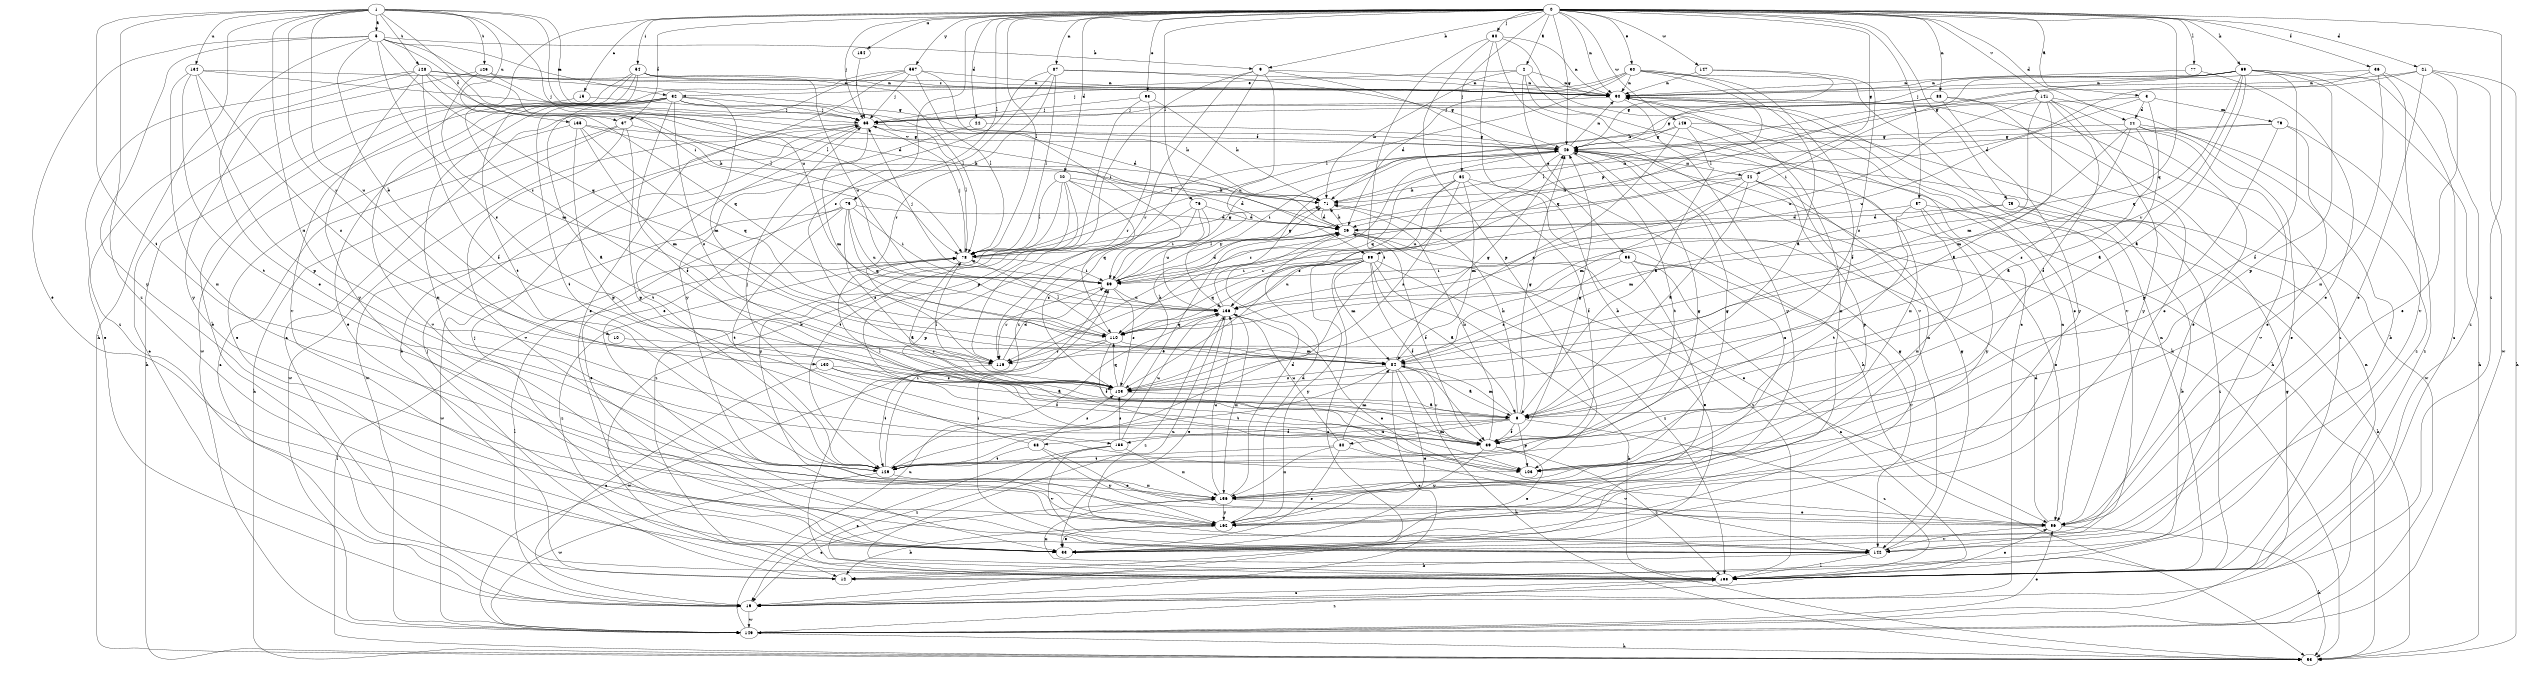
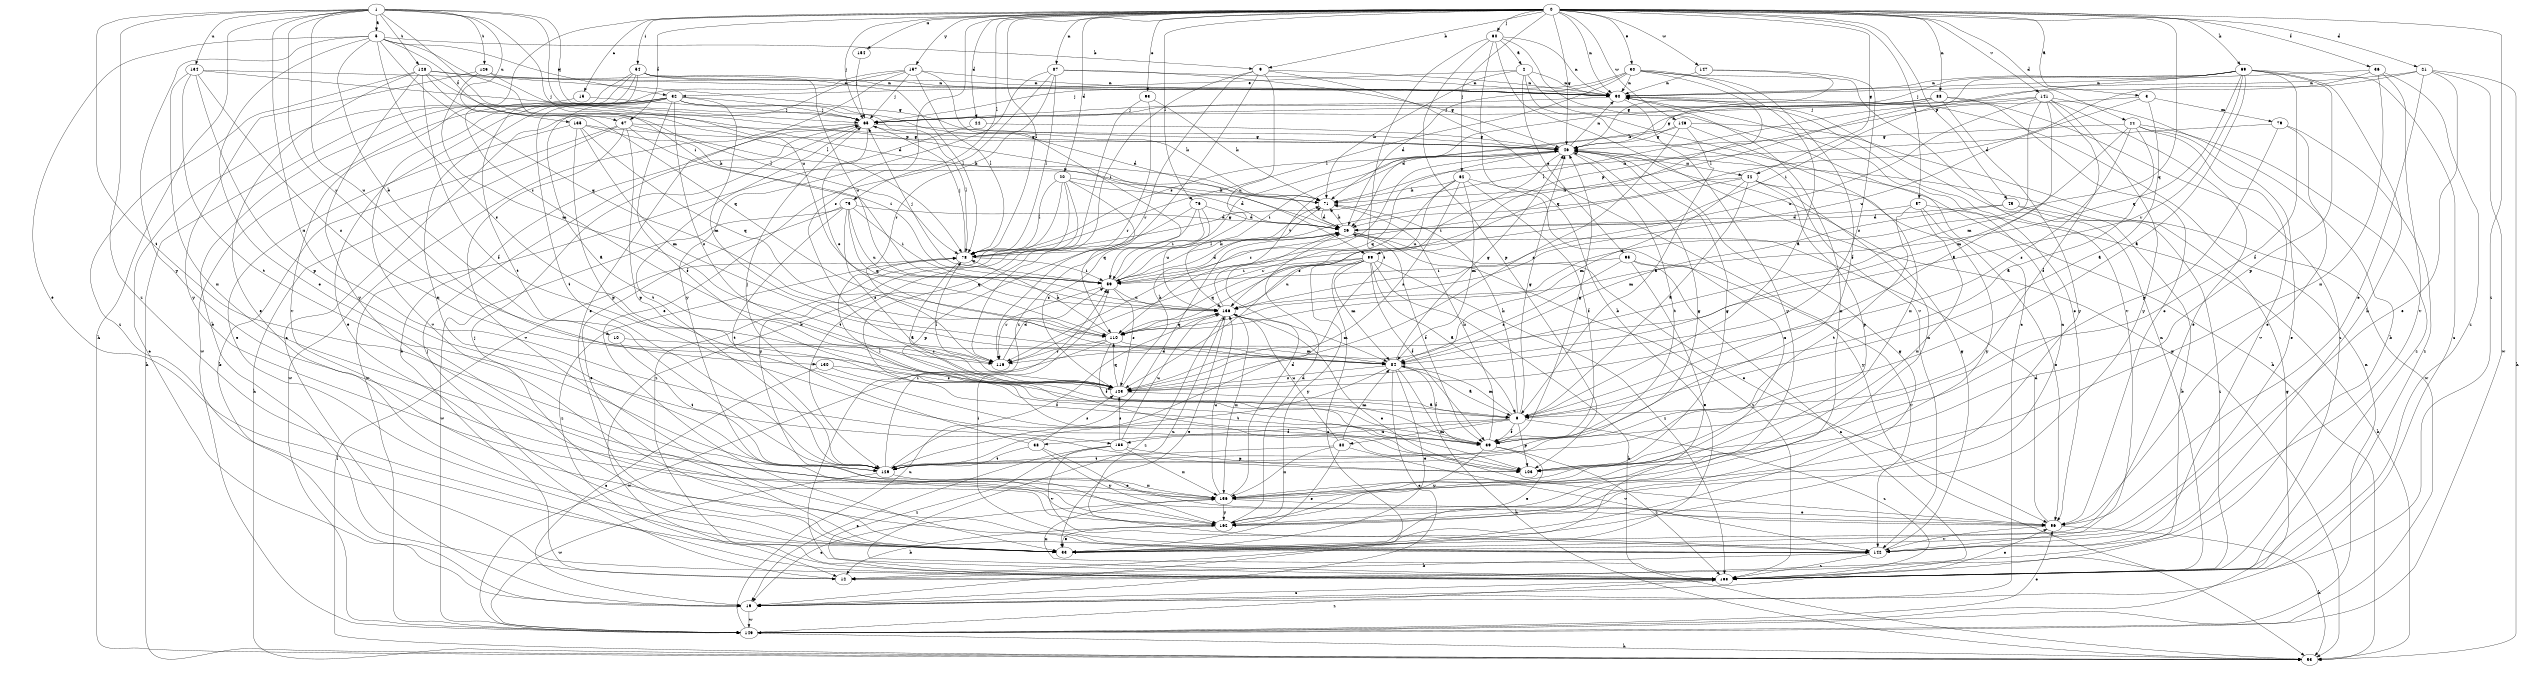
edge "0" -> "2": now "60" -> "2"
edge "1" -> "65": label "c" -> "j"
node "557": label "557" -> "157"
node "77": removed
edge "125" -> "90": label "r" -> "n"
edge "3" -> "24": removed, label "d"
edge "0" -> "45": label "g" -> "p"
edge "93" -> "65": now "141" -> "65"
edge "88" -> "26": added, label "d"
edge "1" -> "99": label "v" -> "p"
edge "65" -> "46": label "f" -> "g"
edge "79" -> "46": now "37" -> "46"
edge "146" -> "78": label "l" -> "s"
edge "37" -> "59": added, label "i"
edge "136" -> "46": label "g" -> "t"
edge "65" -> "84": label "m" -> "o"
edge "59" -> "71": label "y" -> "k"
edge "93" -> "103": label "p" -> "q"
edge "110" -> "78": label "l" -> "h"
edge "136" -> "84": added, label "m"
edge "19" -> "78": removed, label "l"
edge "129" -> "26": label "e" -> "d"
edge "60" -> "53": label "h" -> "p"
edge "37" -> "19": label "c" -> "b"
edge "9" -> "53": label "h" -> "y"
edge "69" -> "53": now "69" -> "142"
edge "116" -> "129": now "10" -> "129"
edge "130" -> "6": removed, label "a"
edge "84" -> "39": label "r" -> "f"
edge "5" -> "162": now "5" -> "156"
edge "128" -> "19": now "128" -> "33"
edge "155" -> "103": added, label "p"
edge "142" -> "168": label "l" -> "z"
